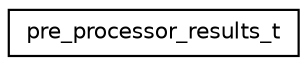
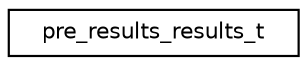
node "pre_processor_results_t": label "pre_processor_results_t" -> "pre_results_results_t"
